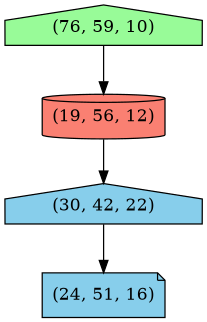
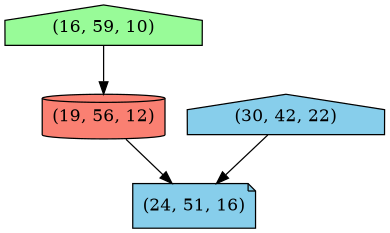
node "(76, 59, 10)": label "(76, 59, 10)" -> "(16, 59, 10)"
edge "(19, 56, 12)" -> "(30, 42, 22)": now "(19, 56, 12)" -> "(24, 51, 16)"
